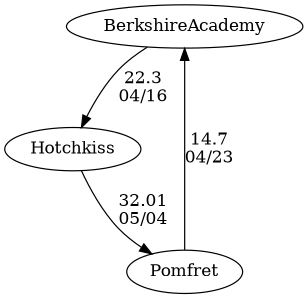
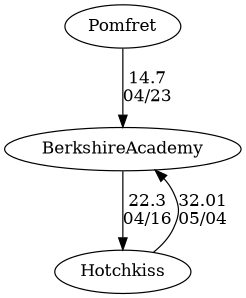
edge "Hotchkiss" -> "Pomfret": now "Hotchkiss" -> "BerkshireAcademy"
